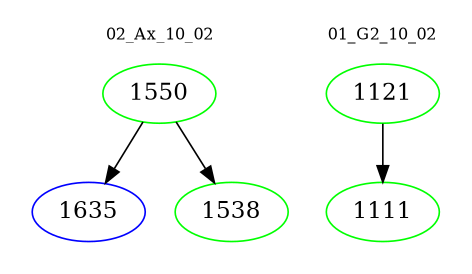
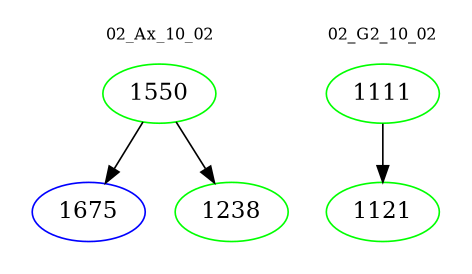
cluster "01_G2_10_02": label "01_G2_10_02" -> "02_G2_10_02"
edge "1121" -> "1111": reversed
node "1635": label "1635" -> "1675"
node "1538": label "1538" -> "1238"
